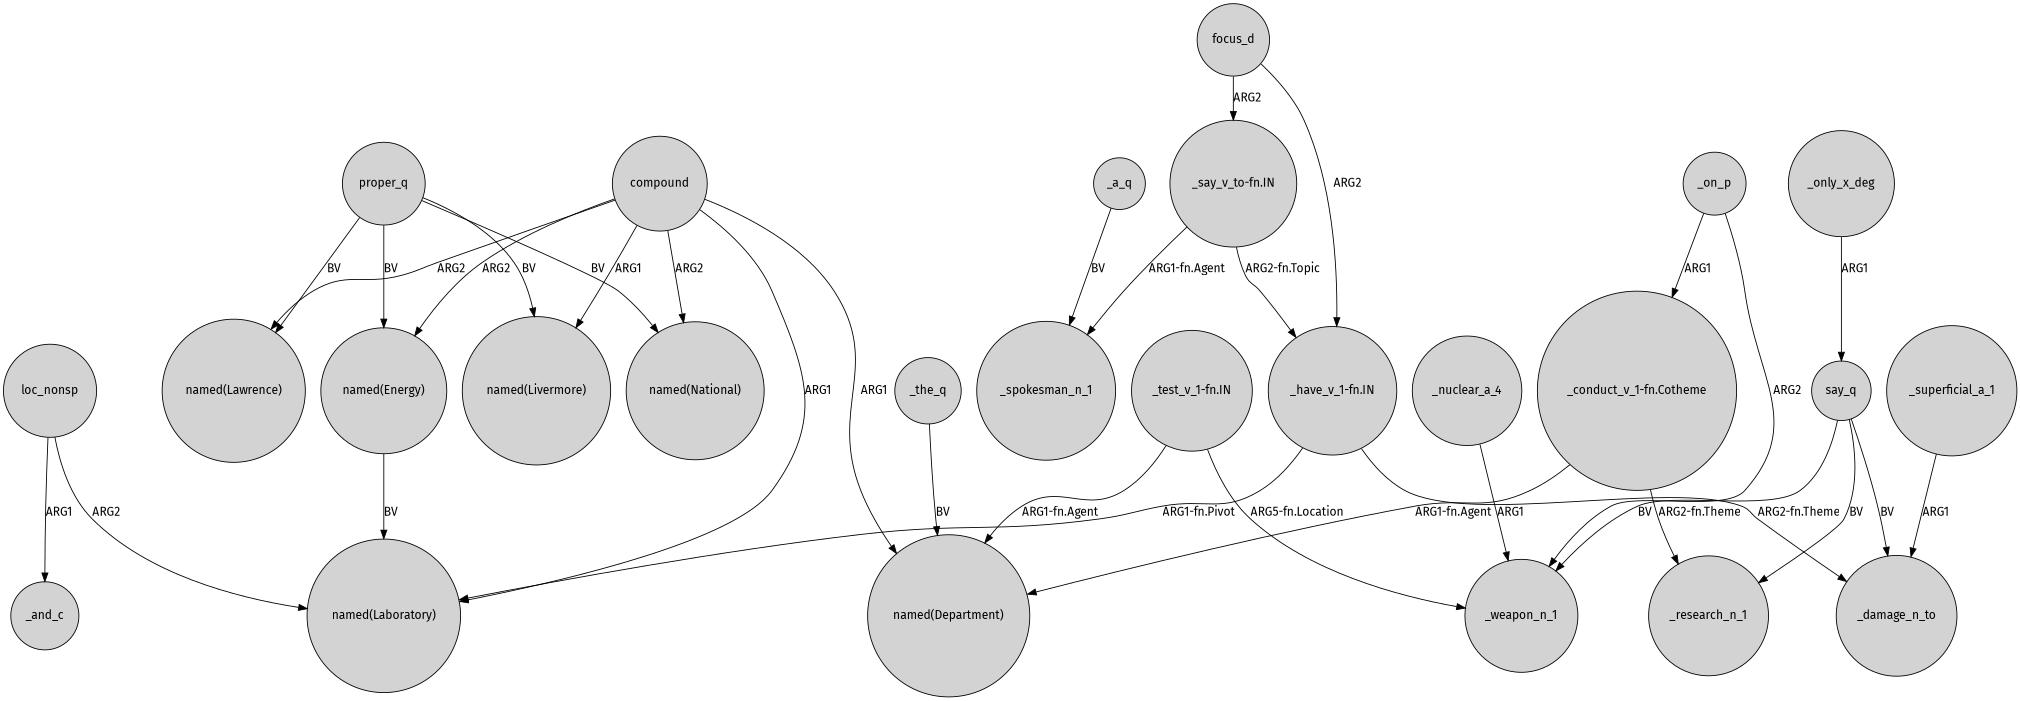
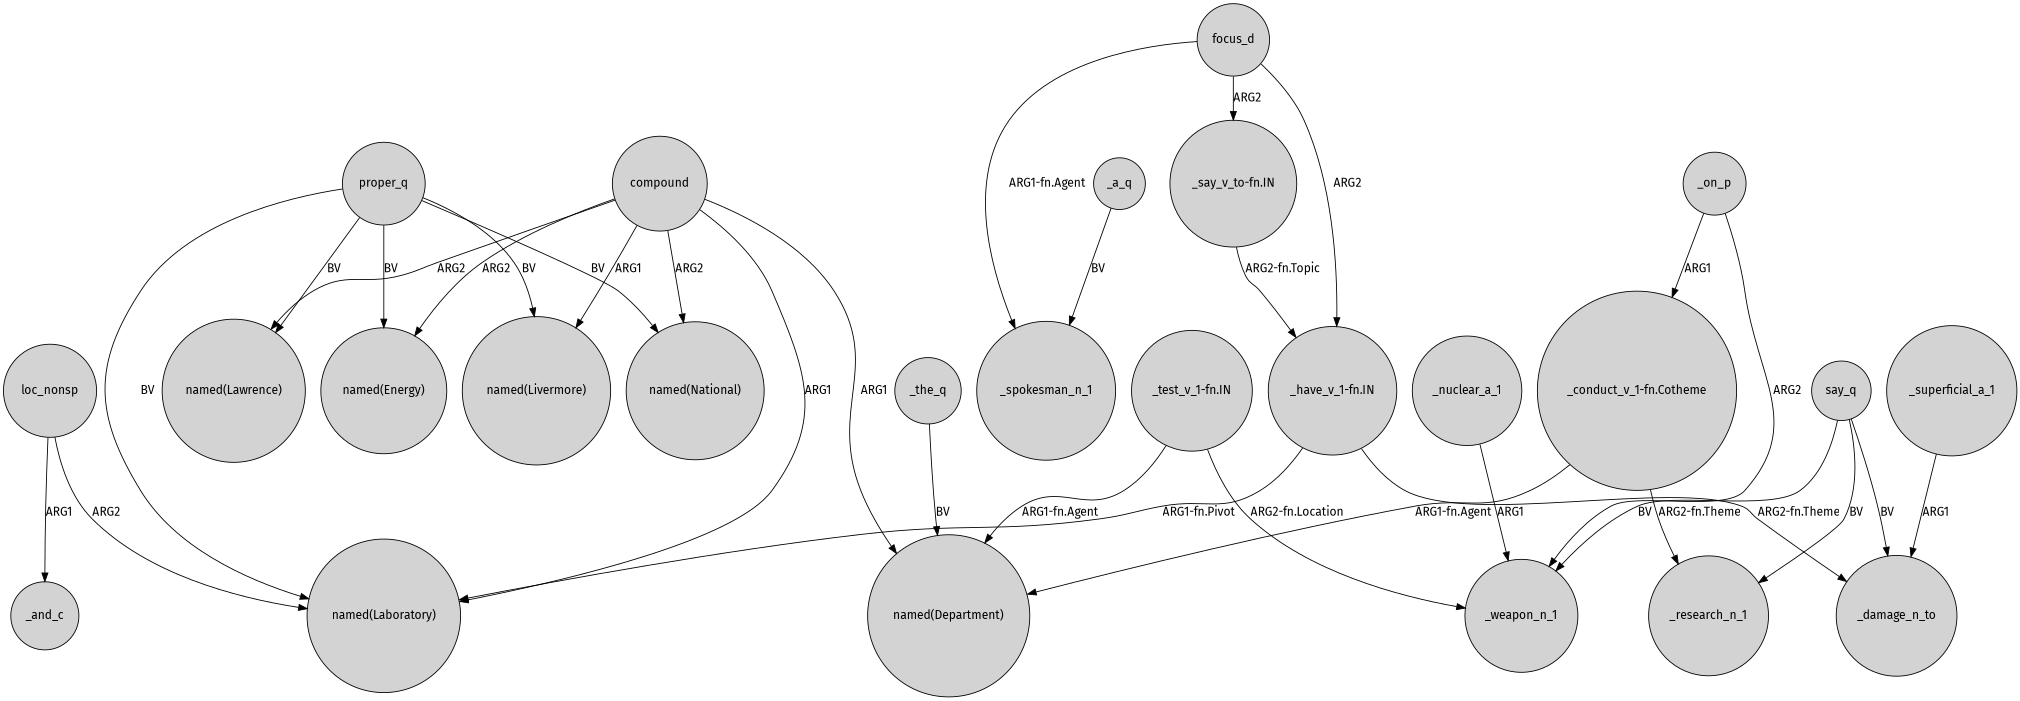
node "_only_x_deg": removed
edge "_say_v_to-fn.IN" -> "_spokesman_n_1": now "focus_d" -> "_spokesman_n_1"
node "_nuclear_a_4": label "_nuclear_a_4" -> "_nuclear_a_1"
edge "named(Energy)" -> "named(Laboratory)": now "proper_q" -> "named(Laboratory)"
edge "_test_v_1-fn.IN" -> "_weapon_n_1": label "ARG5-fn.Location" -> "ARG2-fn.Location"
